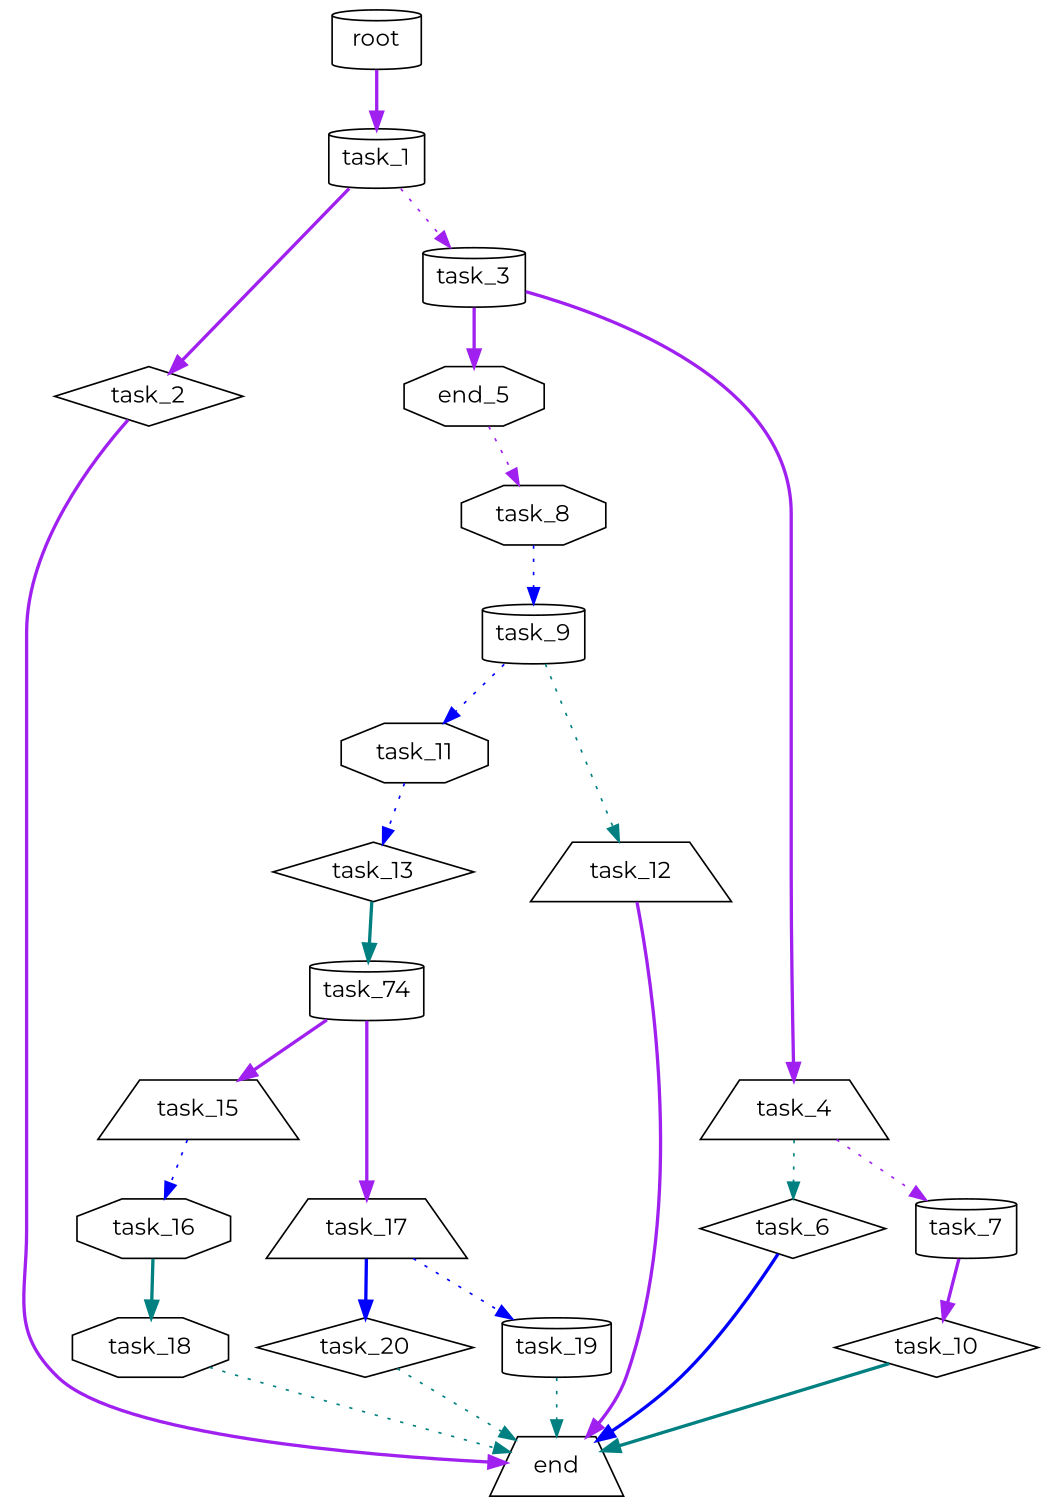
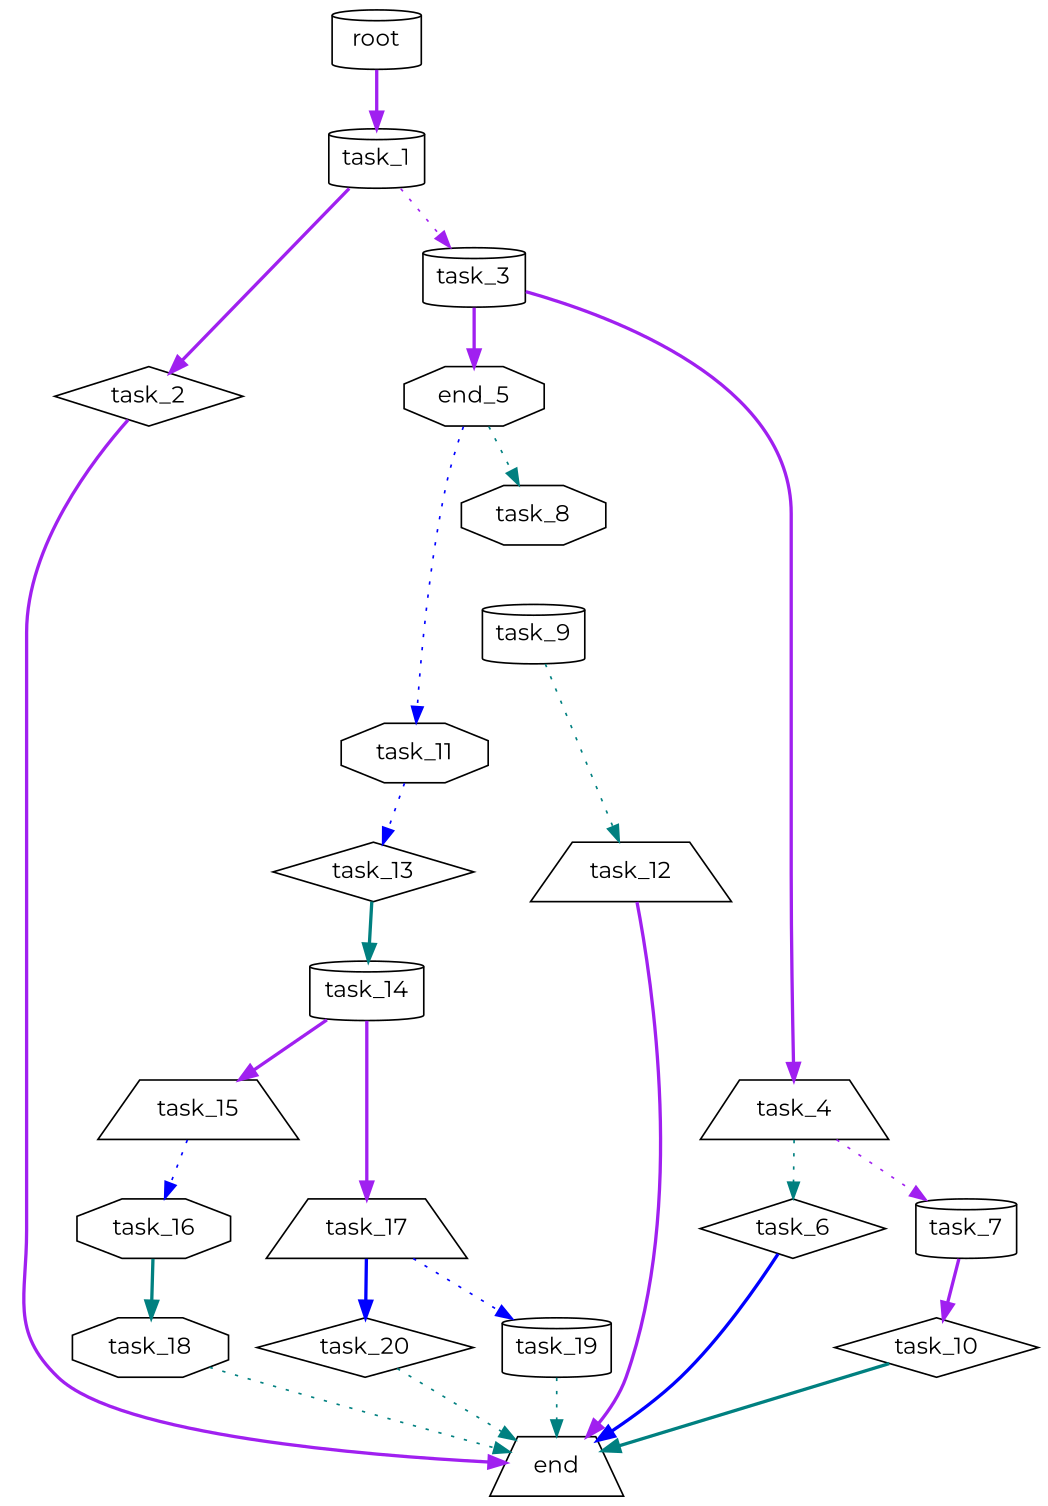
edge "end_5" -> "task_8": color purple -> teal
edge "task_8" -> "task_9": removed
edge "task_9" -> "task_11": now "end_5" -> "task_11"
node "task_74": label "task_74" -> "task_14"
